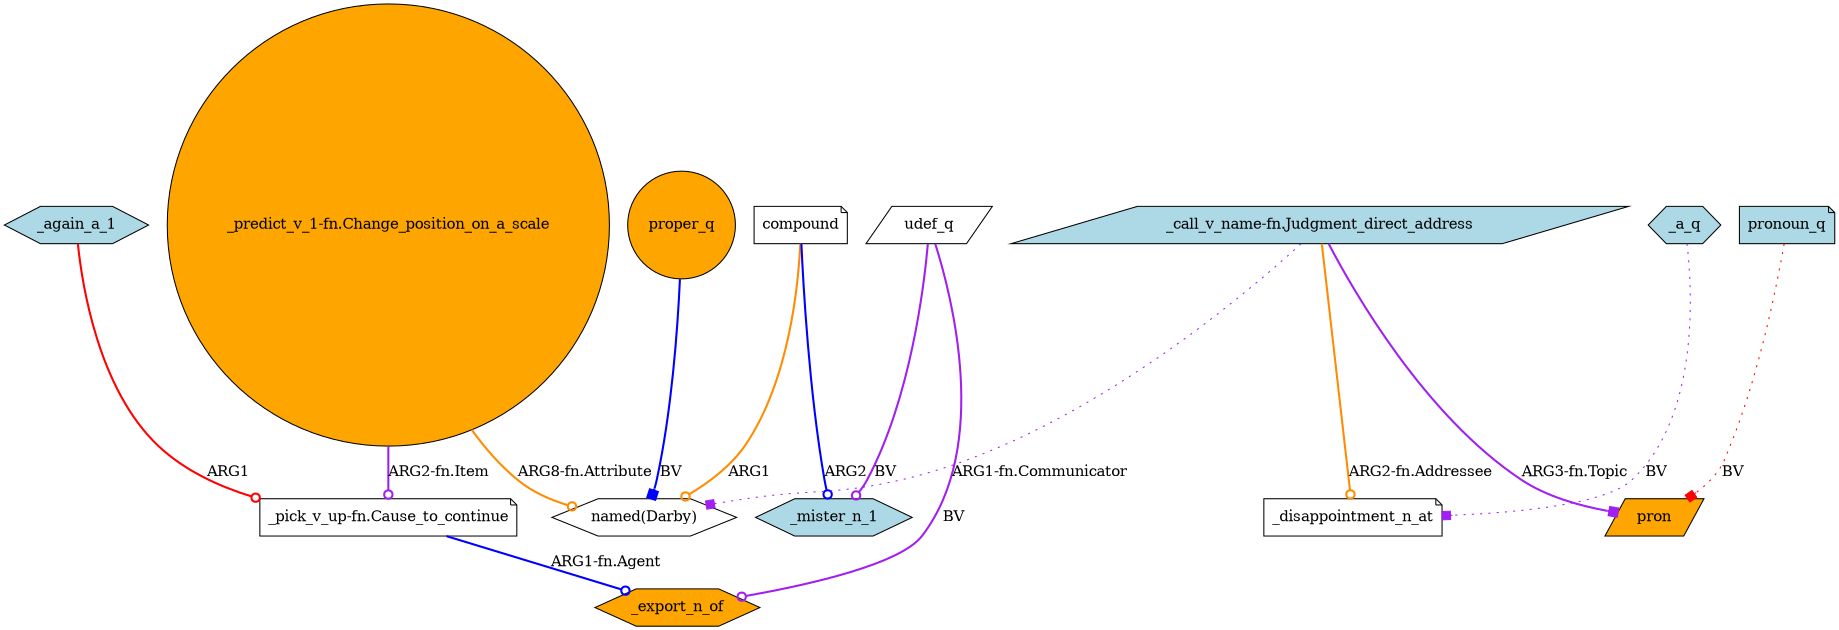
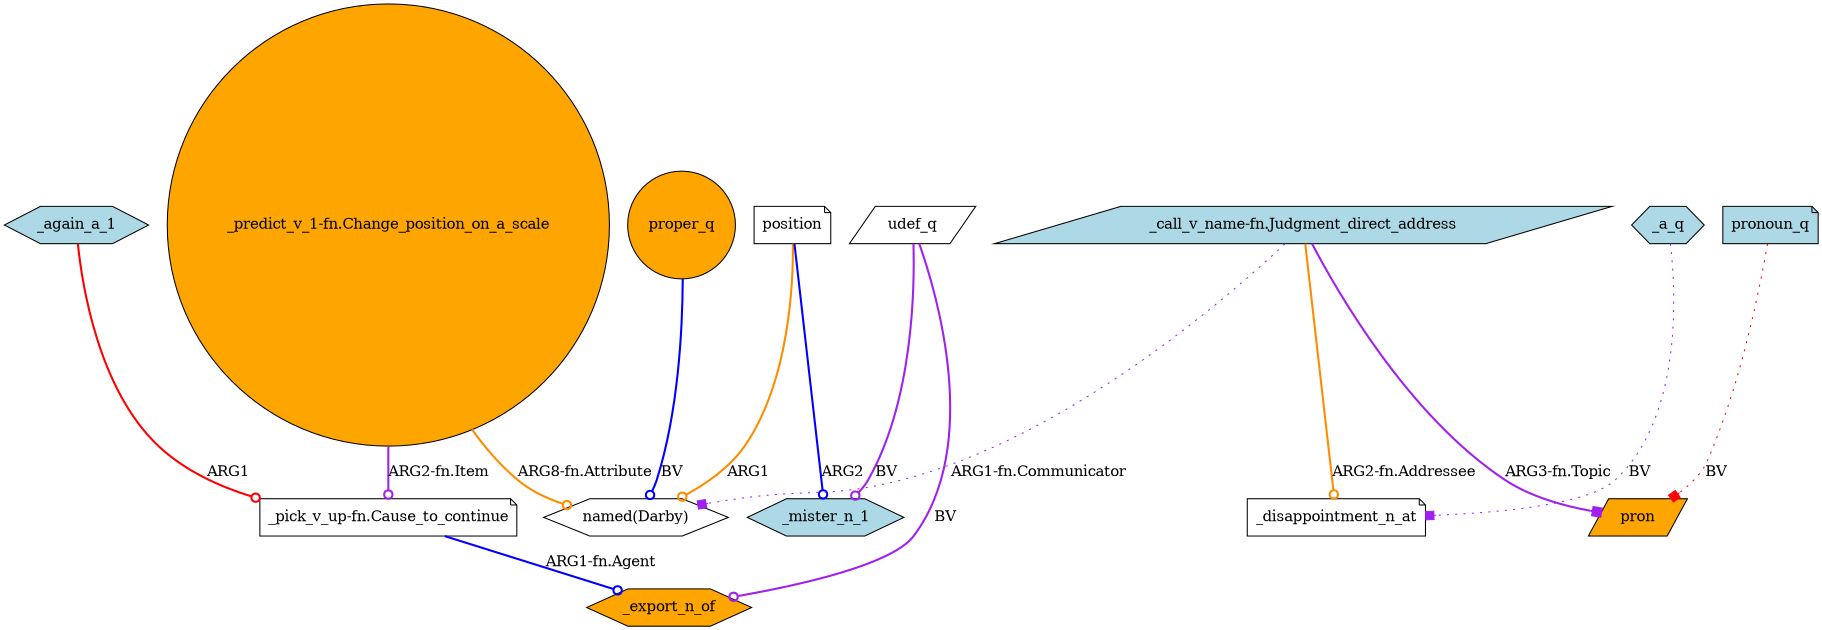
node "compound": label "compound" -> "position"
edge "proper_q" -> "named(Darby)": arrowhead box -> odot
